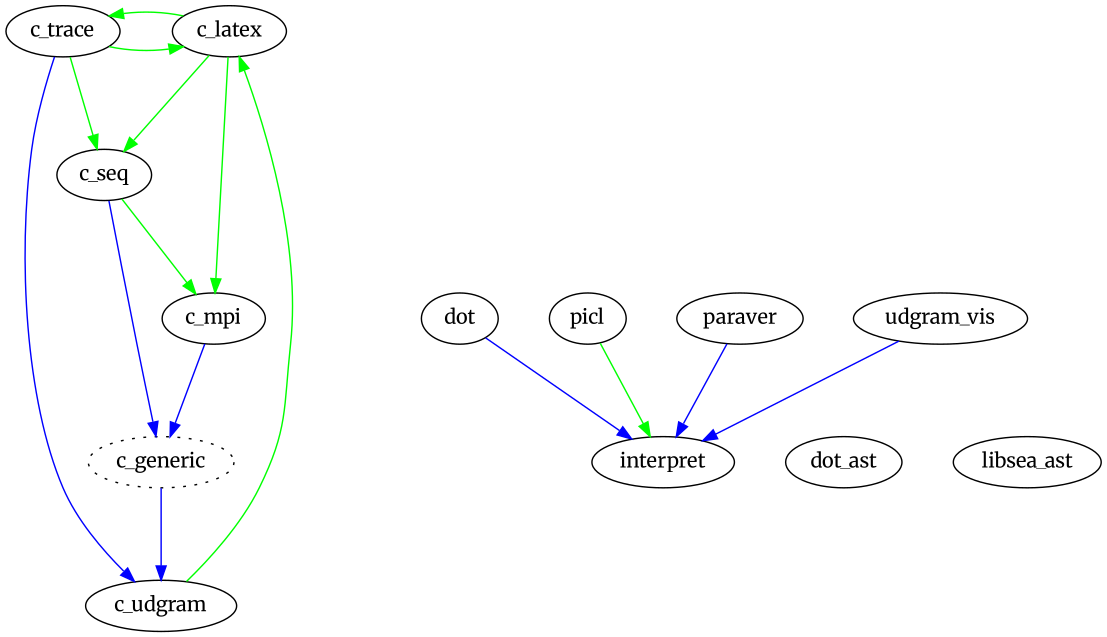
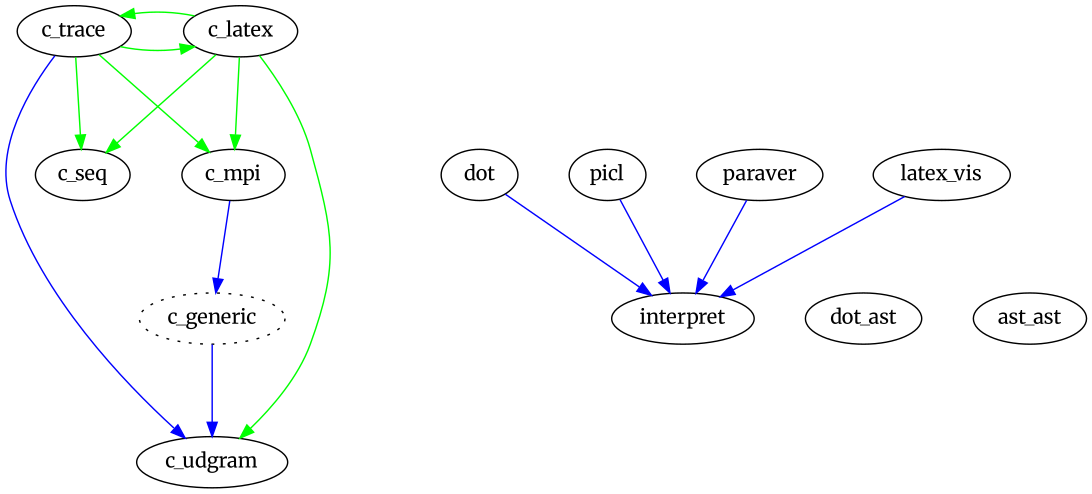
edge "c_seq" -> "c_mpi": now "c_trace" -> "c_mpi"
edge "c_seq" -> "c_generic": removed
node "udgram_vis": label "udgram_vis" -> "latex_vis"
edge "c_udgram" -> "c_latex": reversed
edge "picl" -> "interpret": color green -> blue
node "libsea_ast": label "libsea_ast" -> "ast_ast"
